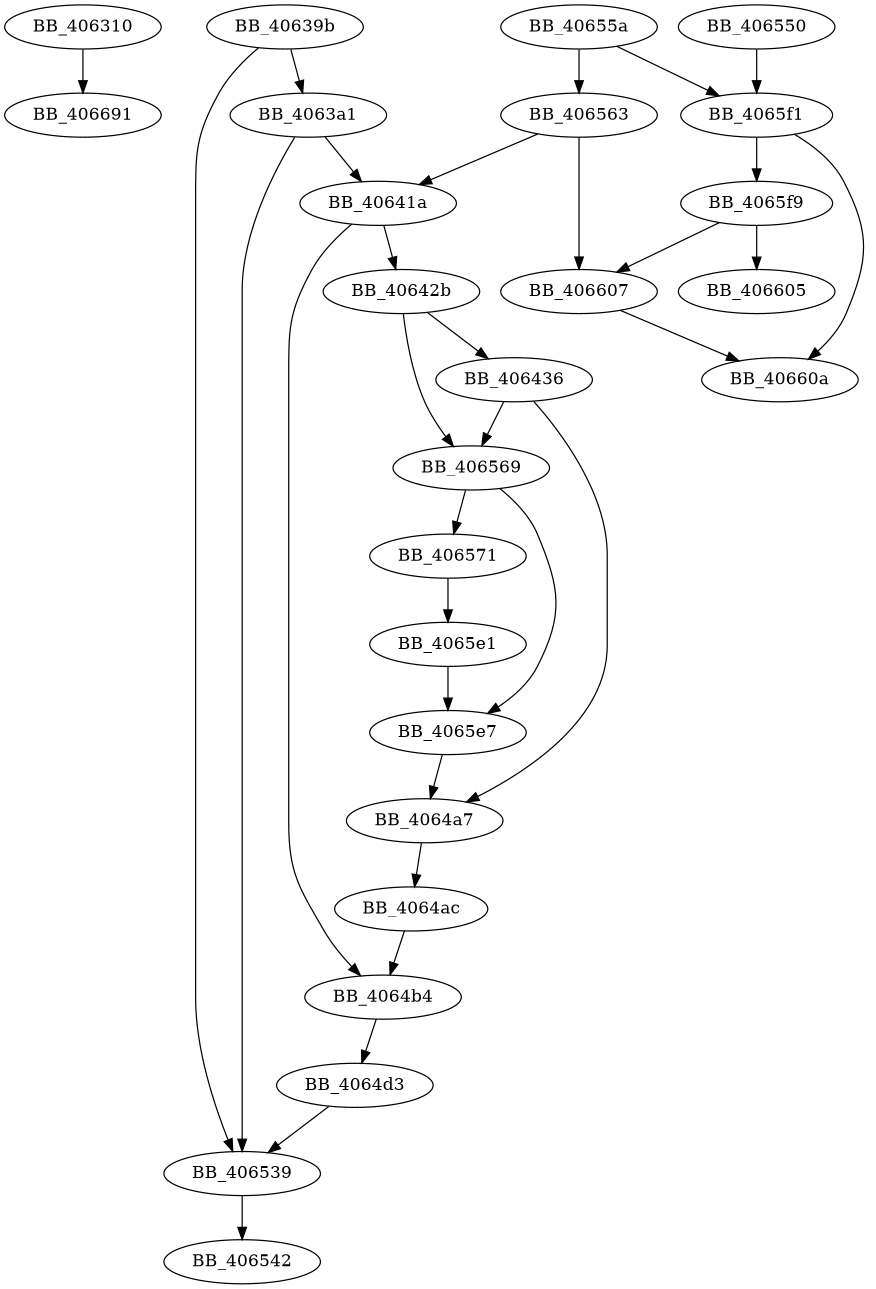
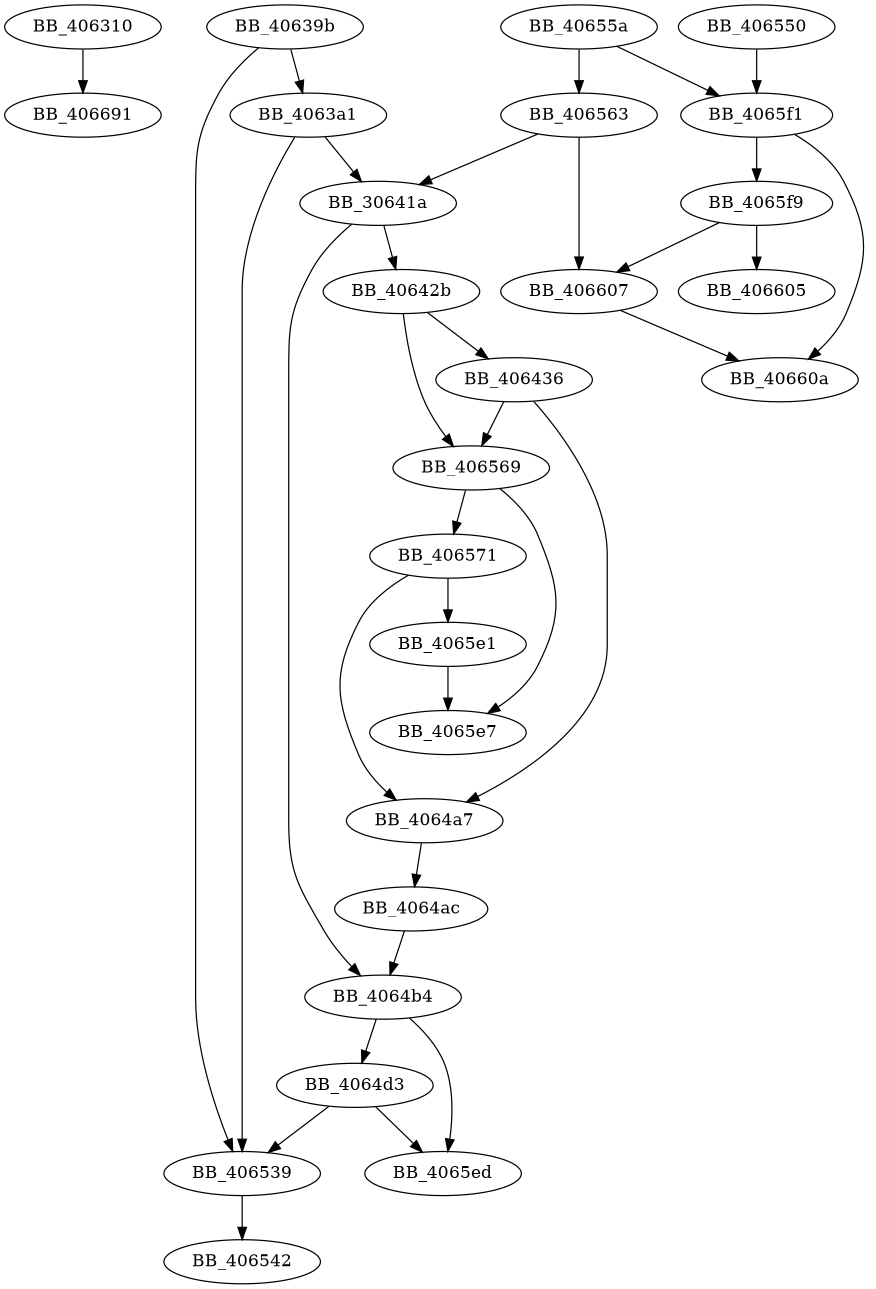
node "BB_40641a": label "BB_40641a" -> "BB_30641a"
edge "BB_4065e7" -> "BB_4064a7": now "BB_406571" -> "BB_4064a7"
node "BB_4065ed": added
